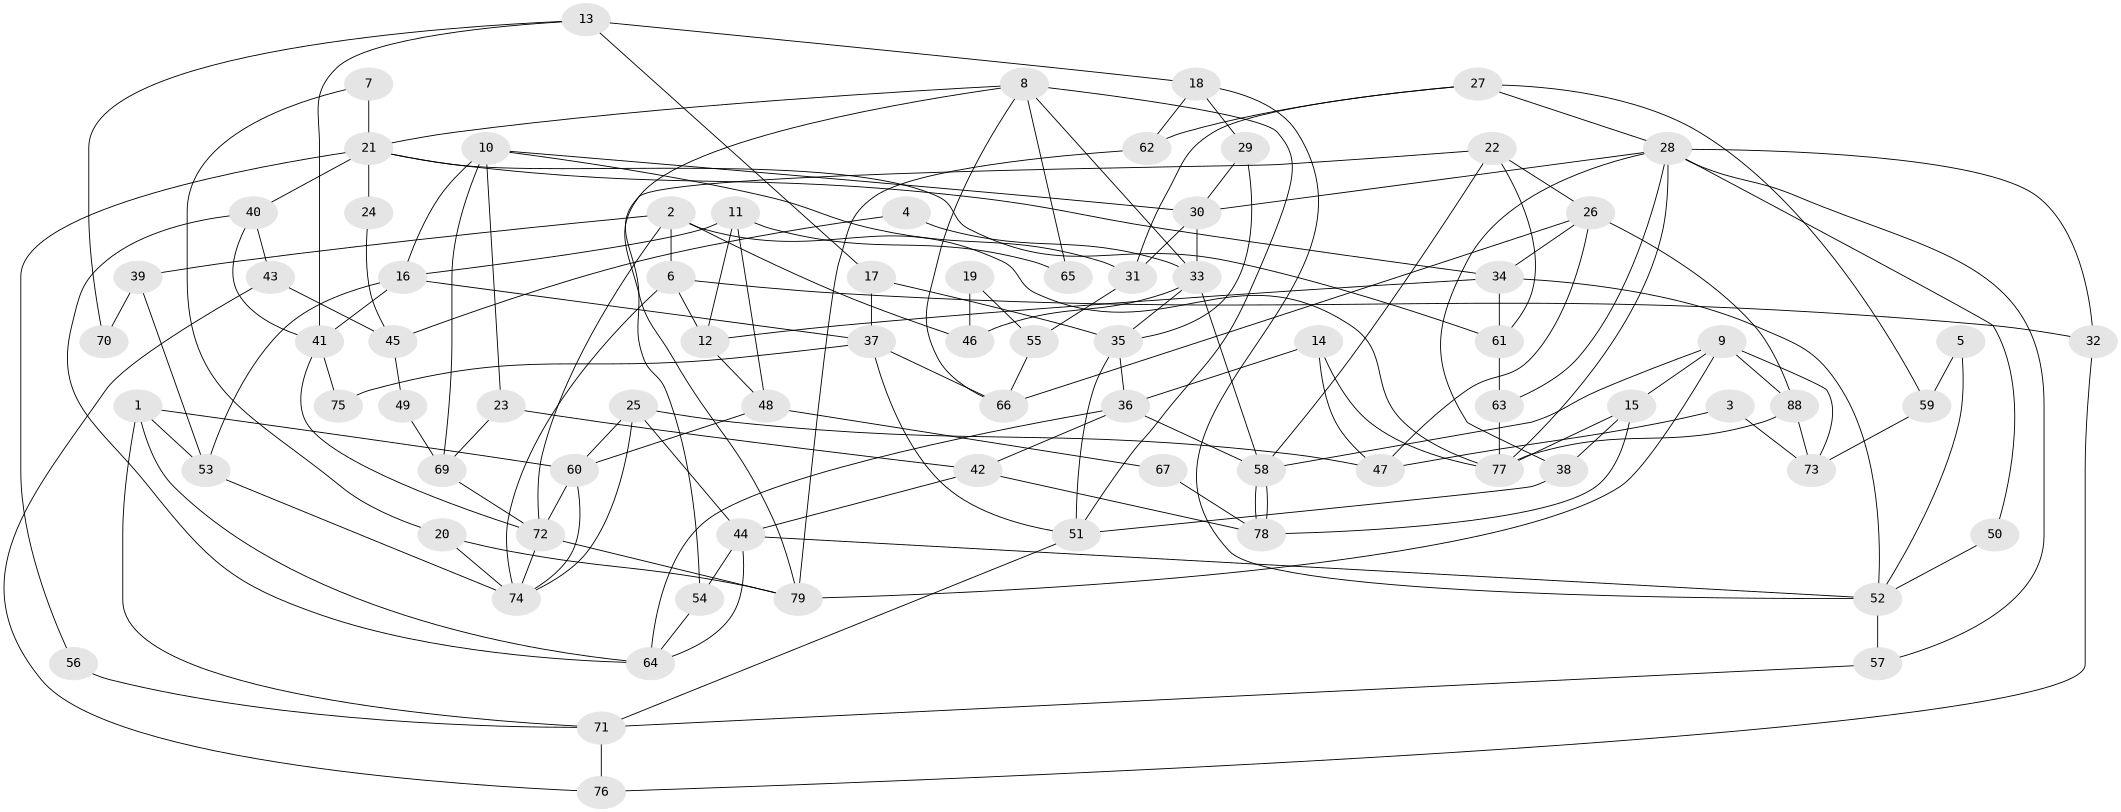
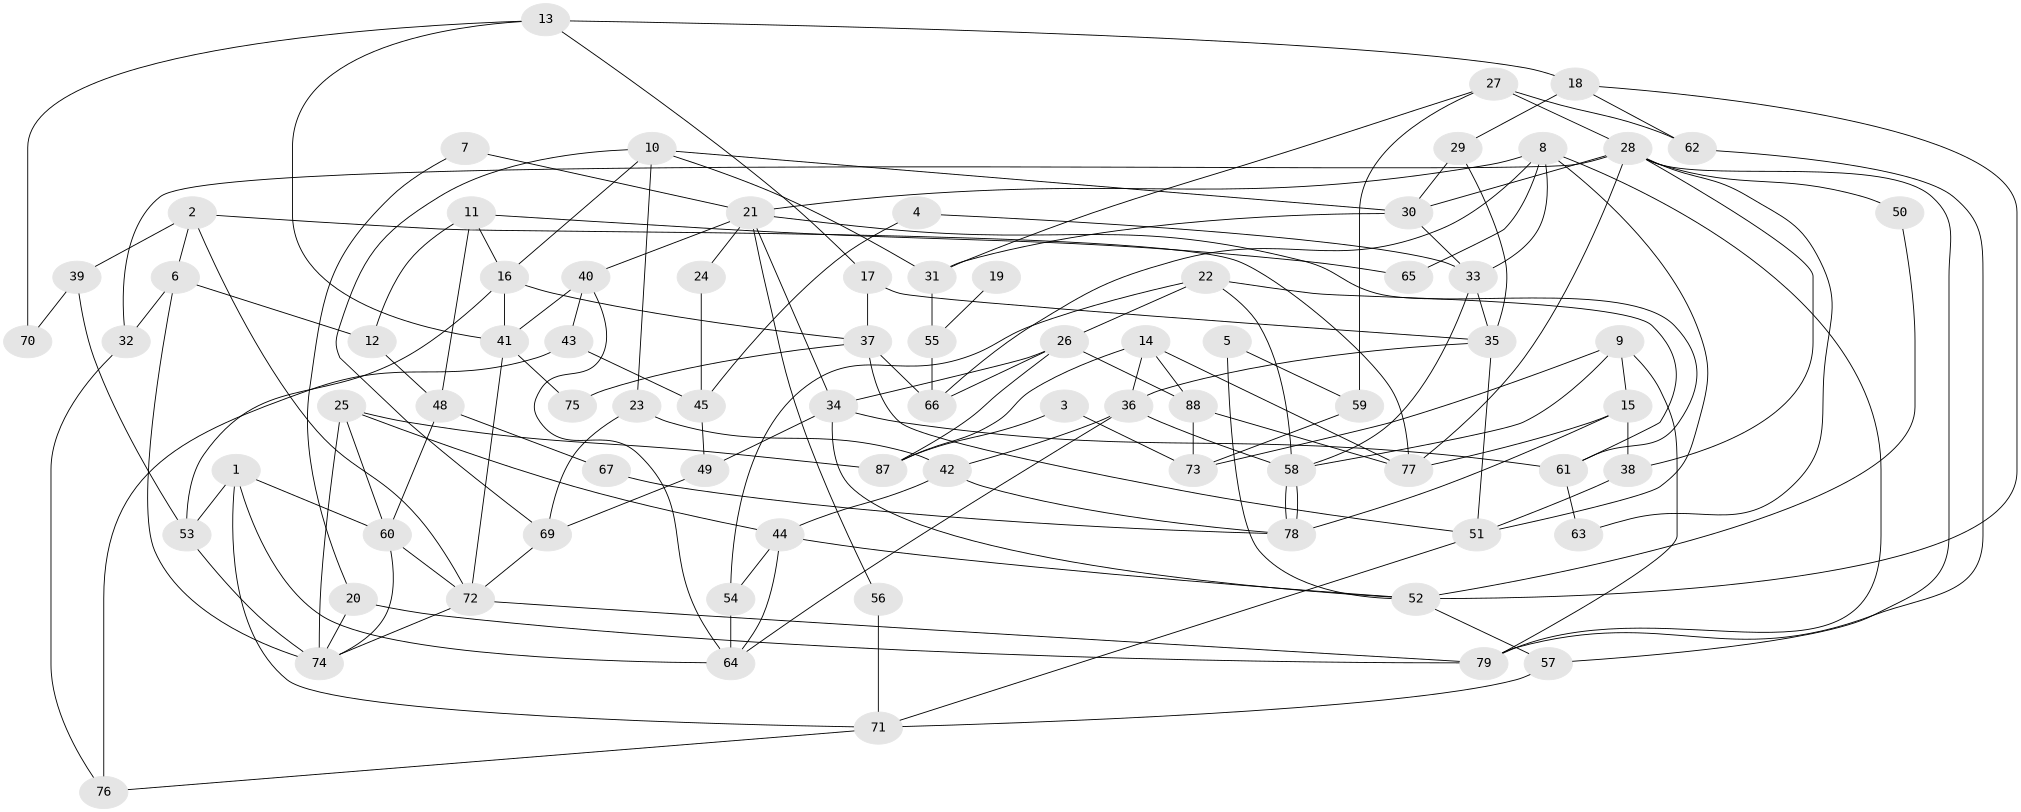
edge "34" -- "12": now "34" -- "49"
node "46": removed
edge "9" -- "88": now "14" -- "88"
edge "63" -- "77": removed
node "47": label "47" -> "87"
